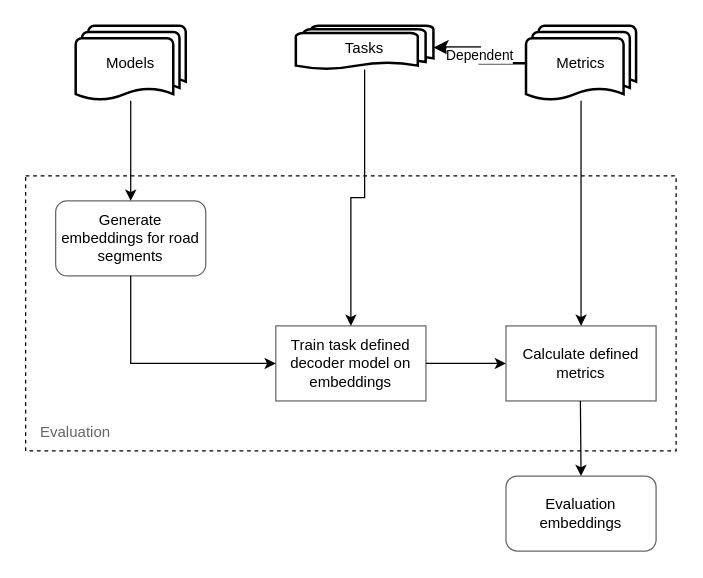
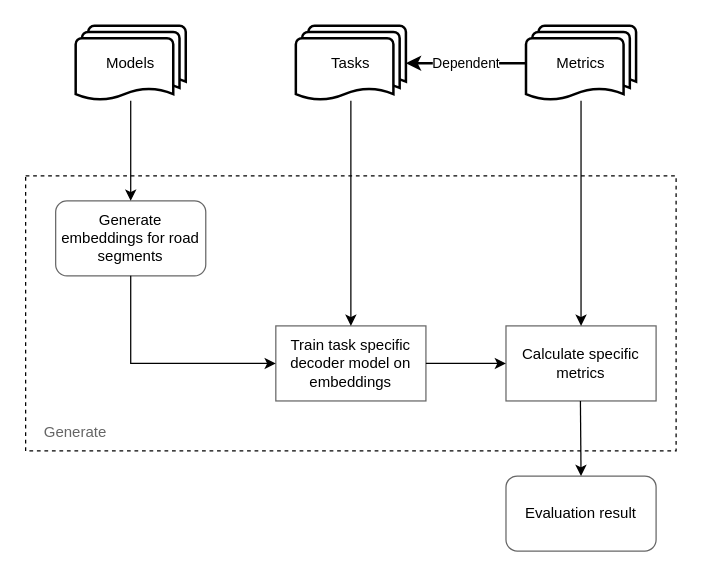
node "Tasks": size 138x44 -> 110x75
node "Train task defined decoder model on embeddings": label "Train task defined decoder model on embeddings" -> "Train task specific decoder model on embeddings"
node "Calculate defined metrics": label "Calculate defined metrics" -> "Calculate specific metrics"
node "Evaluation": label "Evaluation" -> "Generate"
node "Evaluation embeddings": label "Evaluation embeddings" -> "Evaluation result"
